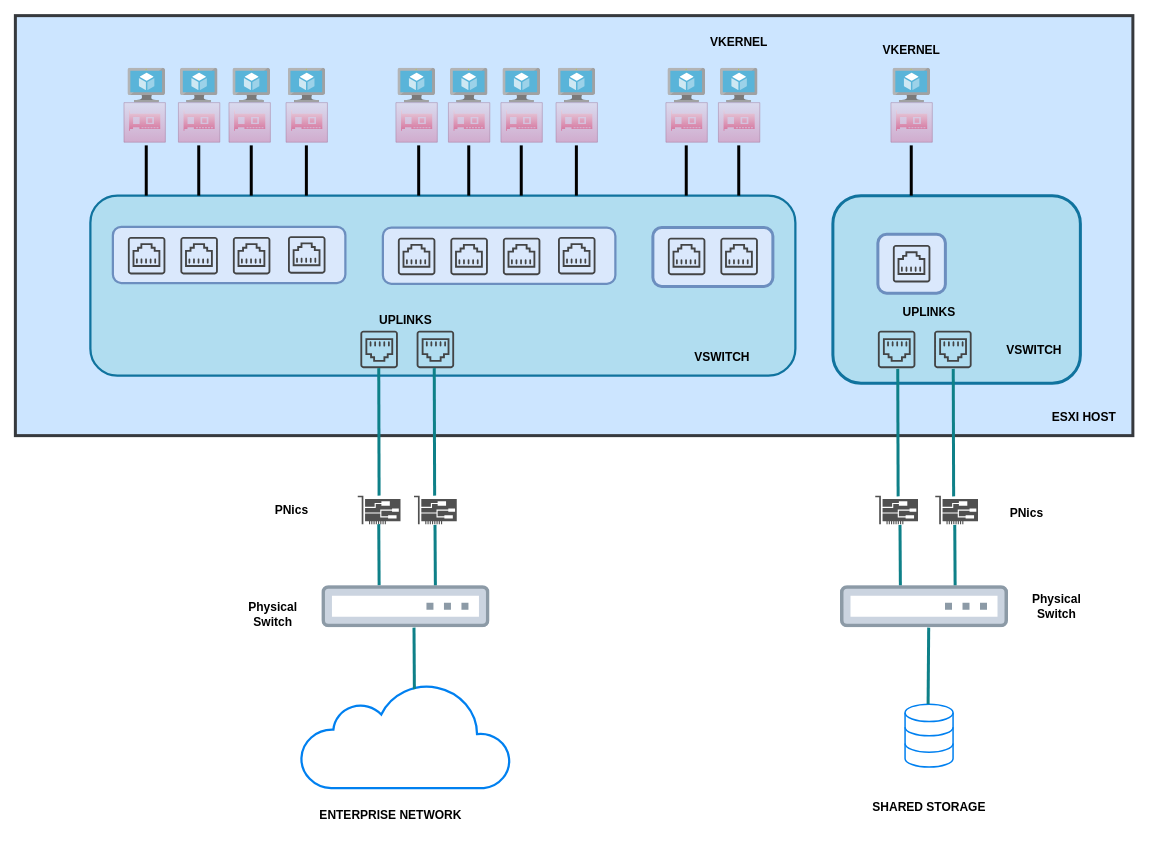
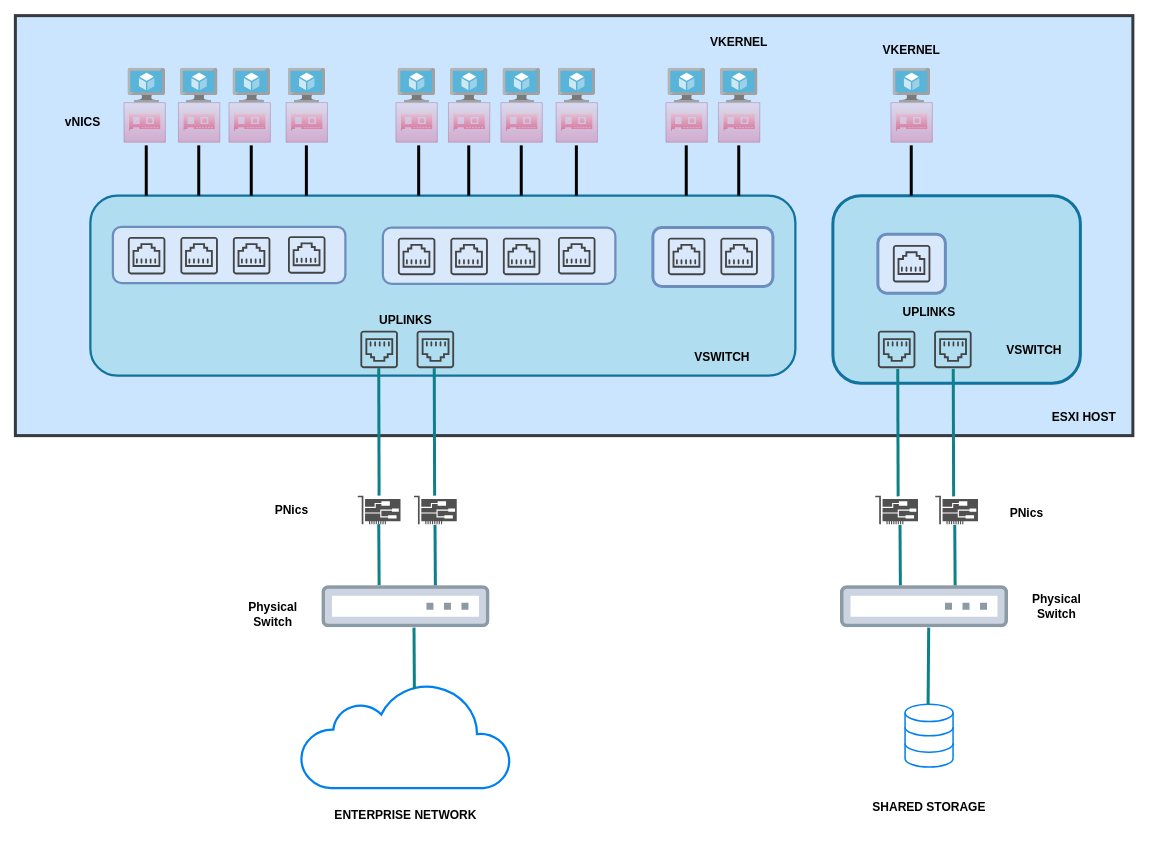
node "vNICS": added
node "ENTERPRISE NETWORK": moved (391, 814) -> (406, 814)
